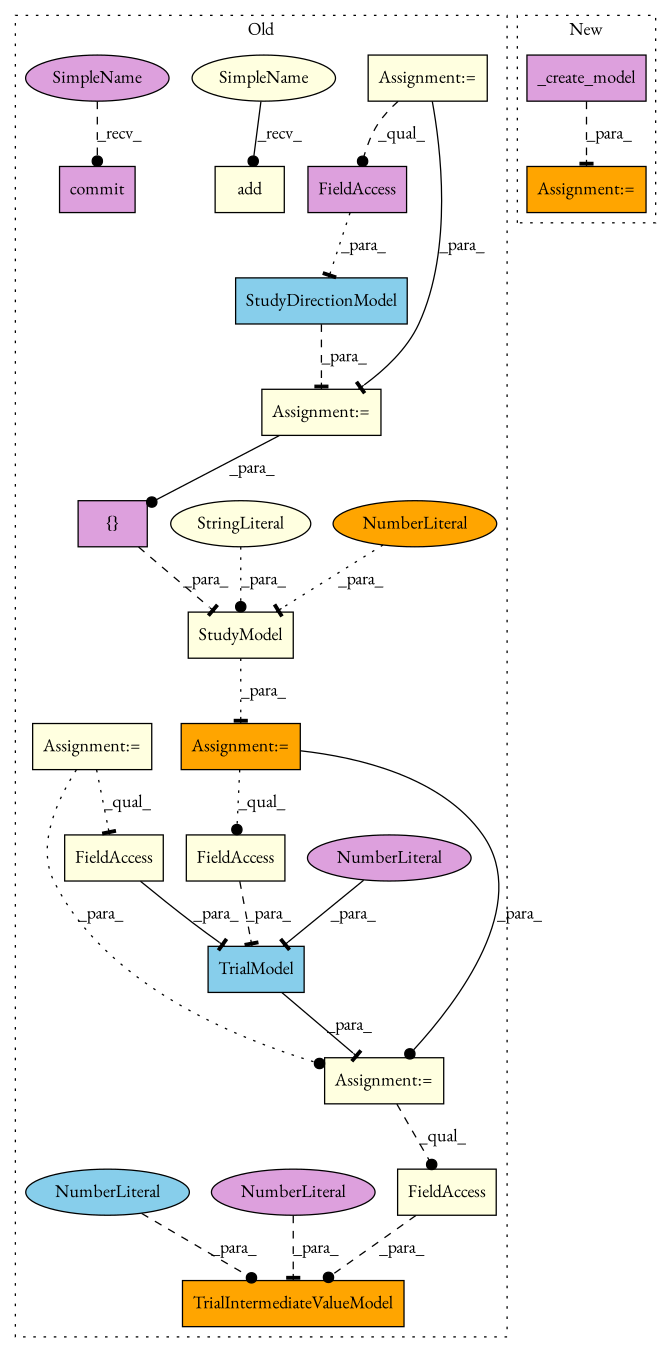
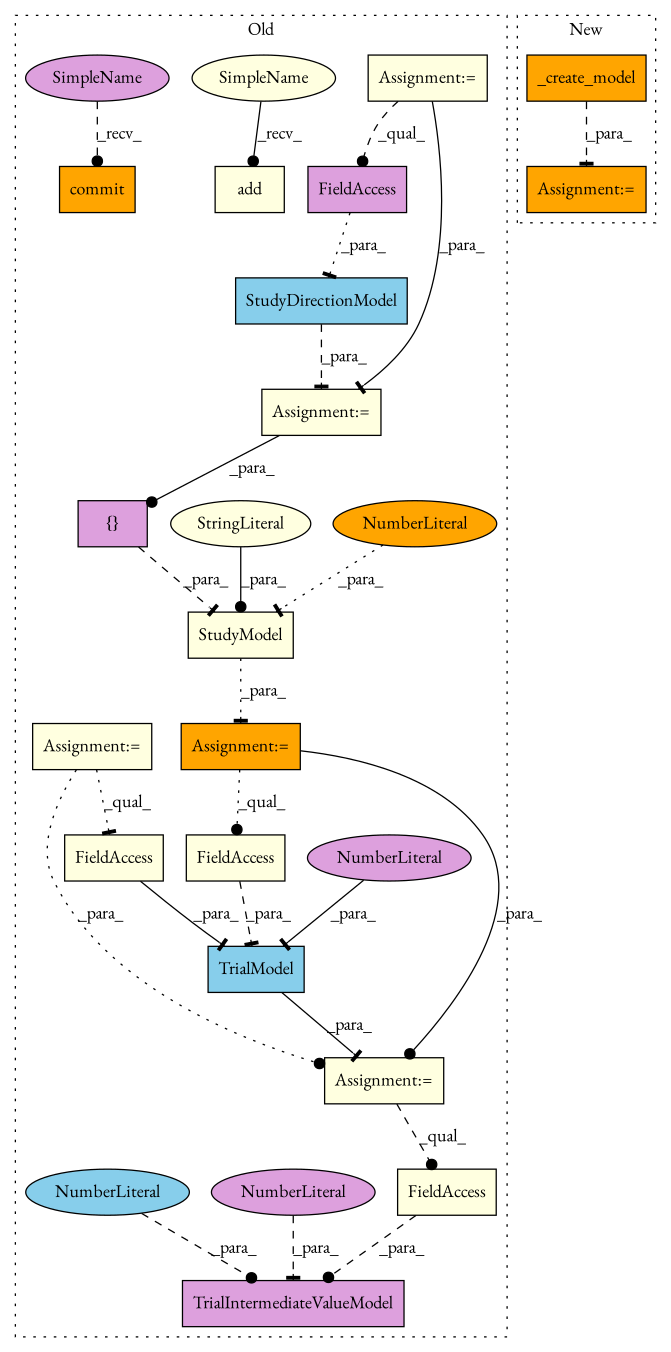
node "_create_model": fillcolor plum -> orange
node "commit": fillcolor plum -> orange
edge "StringLiteral" -> "StudyModel": style dotted -> solid
node "TrialIntermediateValueModel": fillcolor orange -> plum
